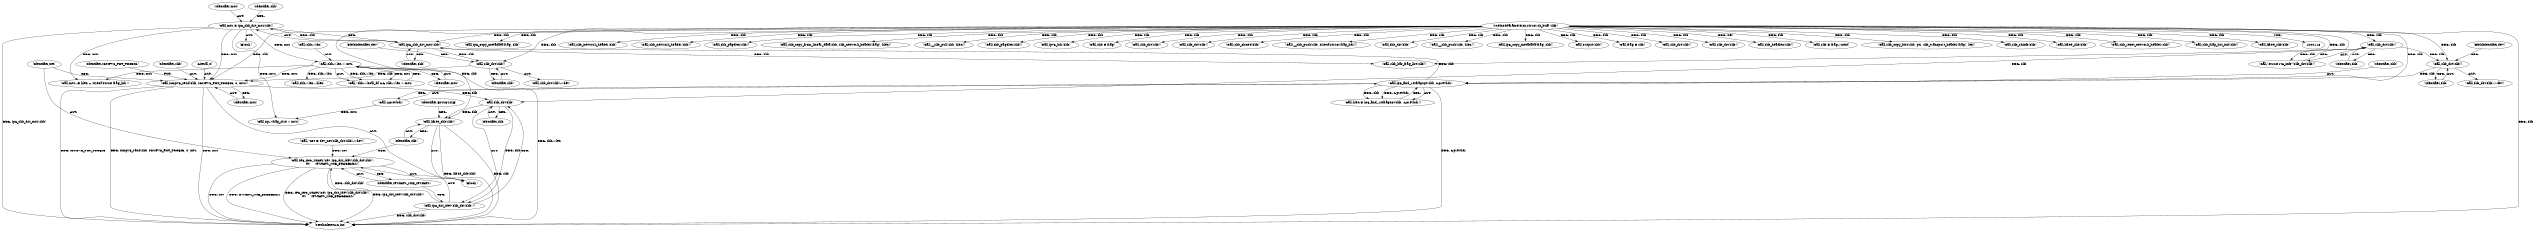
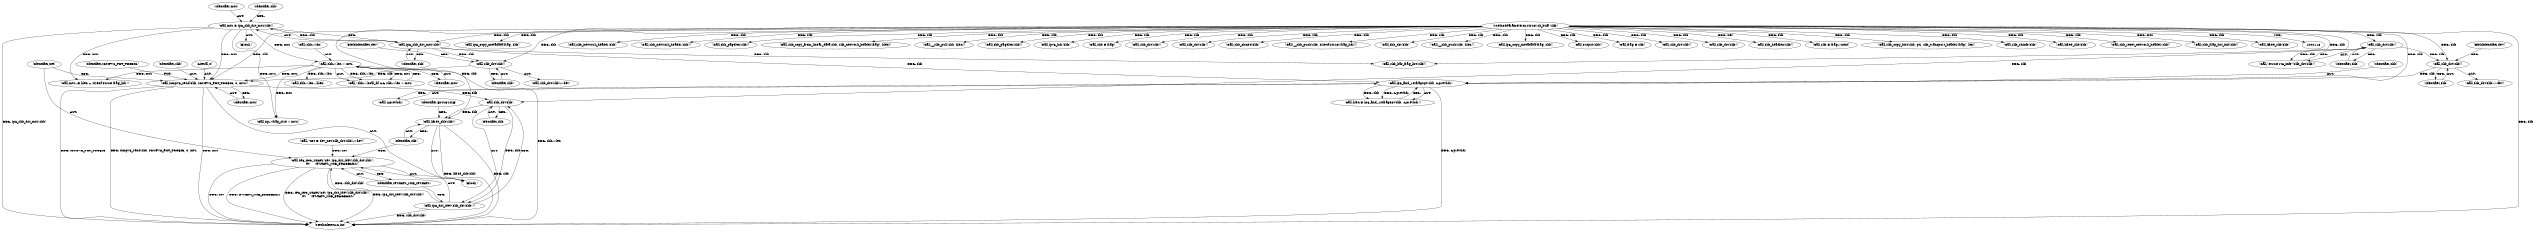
edge "(MethodParameterIn,struct sk_buff *skb)" -> "(Call,skb_frag_list_init(skb))": label "DDG: skb" -> "DDG: mtu"
edge "(Call,ip6_find_1stfragopt(skb, &prevhdr))" -> "(Call,ip6_skb_dst_mtu(skb))": reversed
edge "(Call,&prevhdr)" -> "(Call,np->frag_size < mtu)": now "(Call,skb->len > mtu)" -> "(Call,np->frag_size < mtu)"
